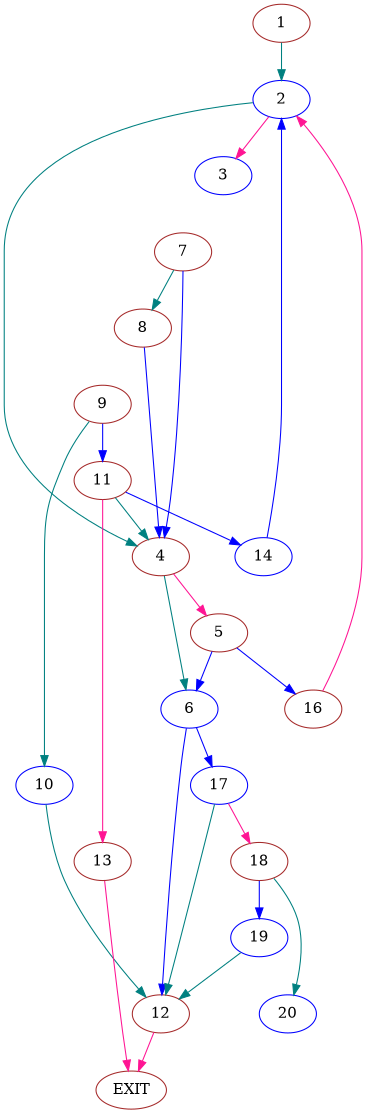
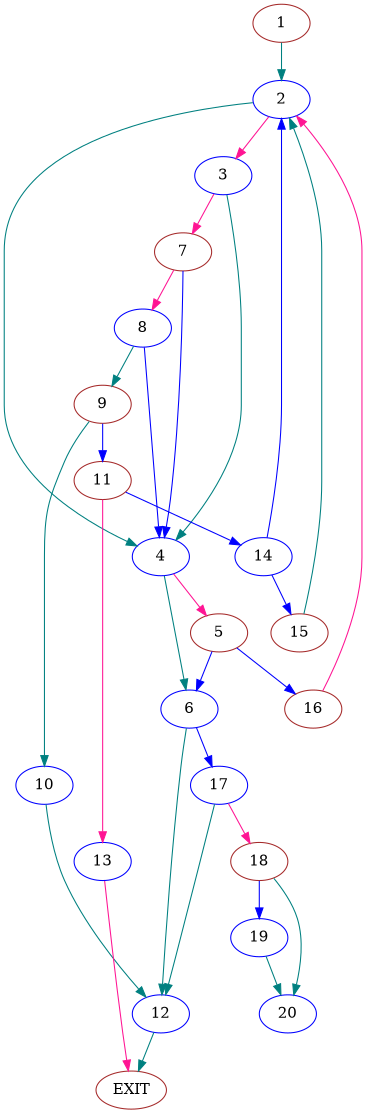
edge "3" -> "7": added
edge "7" -> "8": color teal -> deeppink
node "8": color brown -> blue
edge "8" -> "9": added
edge "11" -> "4": now "3" -> "4"
node "4": color brown -> blue
node "15": added
edge "6" -> "12": color blue -> teal
node "13": color brown -> blue
edge "19" -> "12": now "19" -> "20"
node "12": color brown -> blue
edge "12" -> "EXIT": color deeppink -> teal
